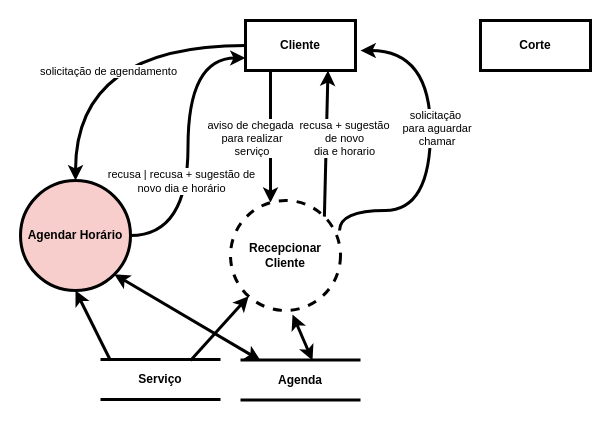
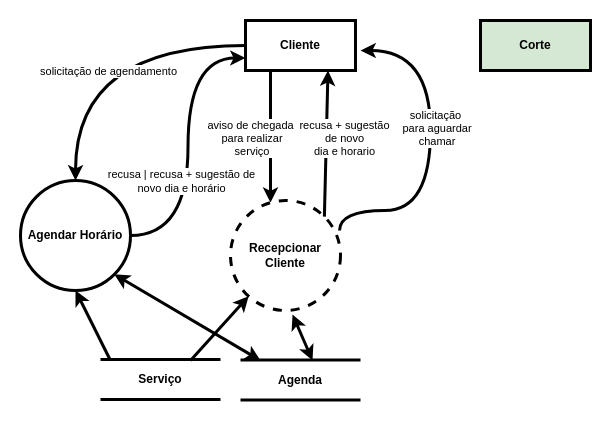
node "Corte": fillcolor #ffffff -> #d5e8d4
node "Agendar Horário": fillcolor #f8cecc -> #ffffff
